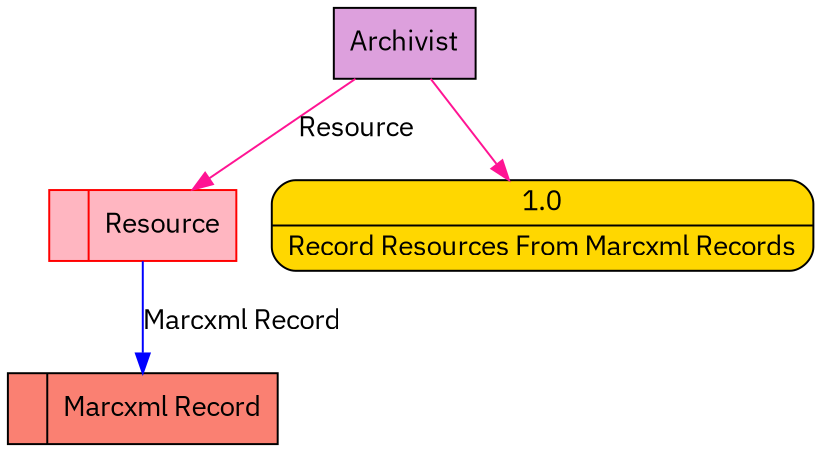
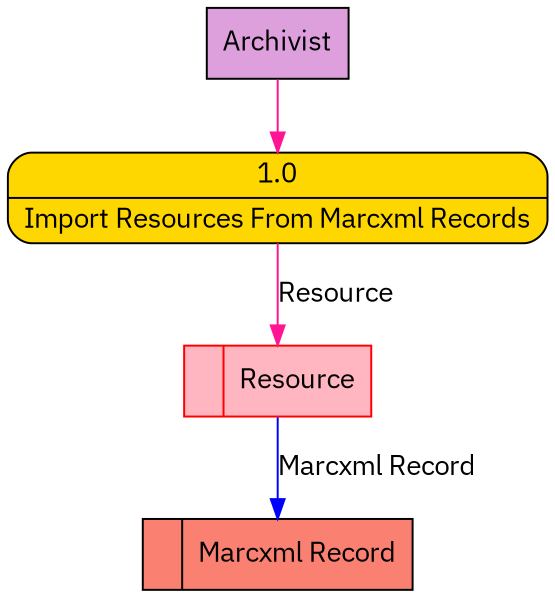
edge "Archivist" -> "Resource": now "1.0" -> "Resource"
node "1.0": text "Record Resources From Marcxml Records" -> "Import Resources From Marcxml Records"
